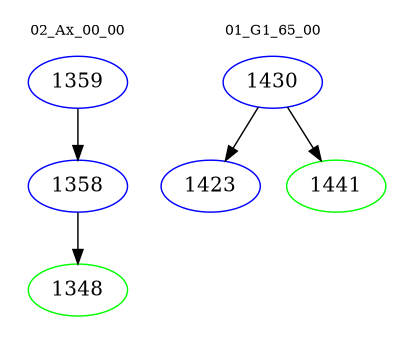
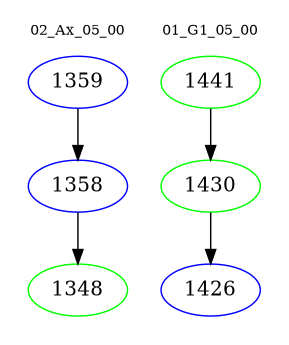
cluster "02_Ax_00_00": label "02_Ax_00_00" -> "02_Ax_05_00"
cluster "01_G1_65_00": label "01_G1_65_00" -> "01_G1_05_00"
node "1430": color blue -> green
edge "1430" -> "1441": reversed
node "1423": label "1423" -> "1426"
